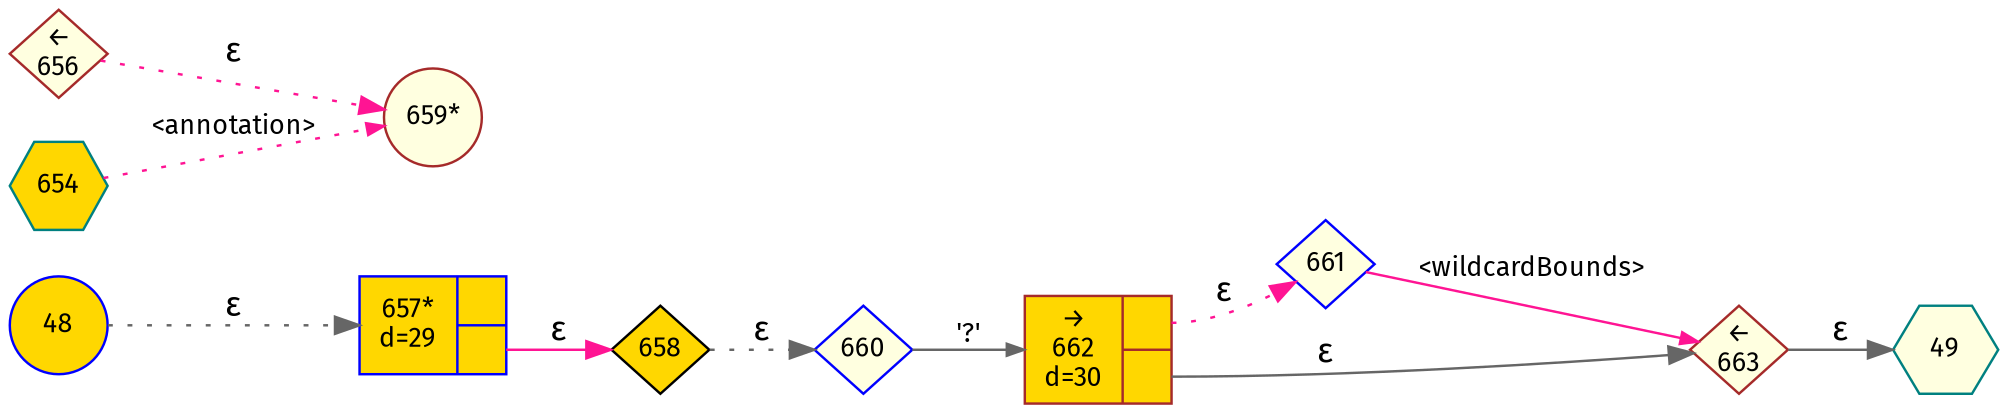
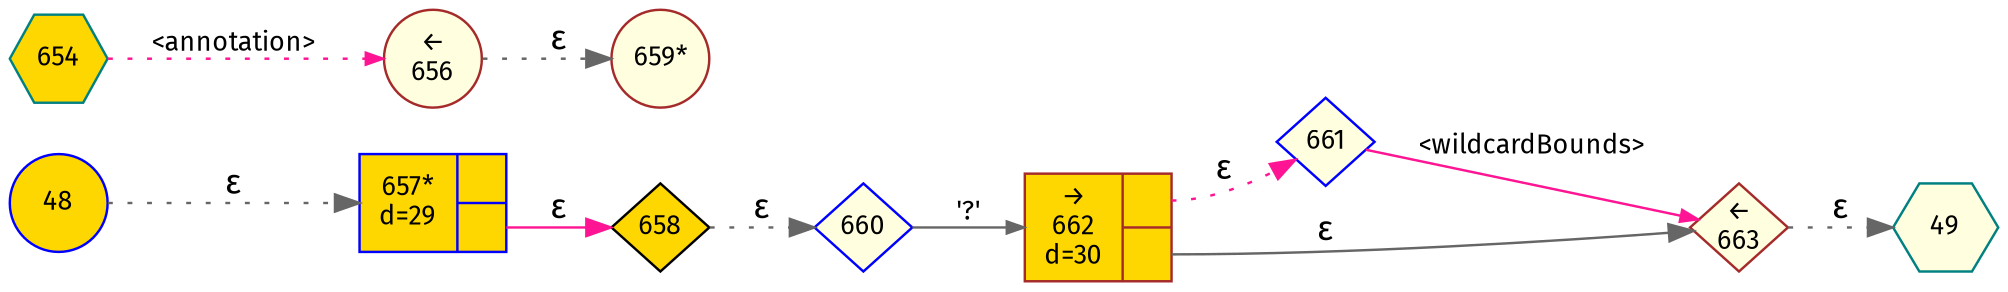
node "← 656": shape diamond -> circle
edge "← 656" -> "659*": color deeppink -> gray40
edge "654" -> "659*": now "654" -> "← 656"
edge "← 663" -> "49": style solid -> dotted
